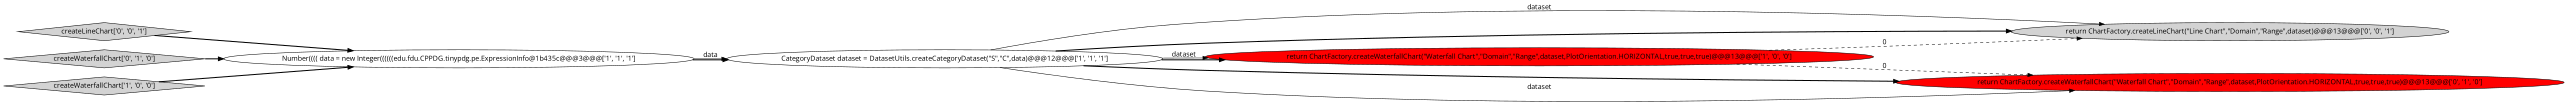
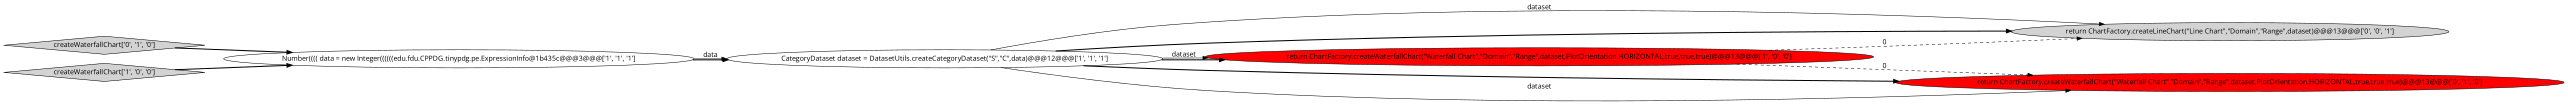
node "createLineChart['0', '0', '1']": removed
